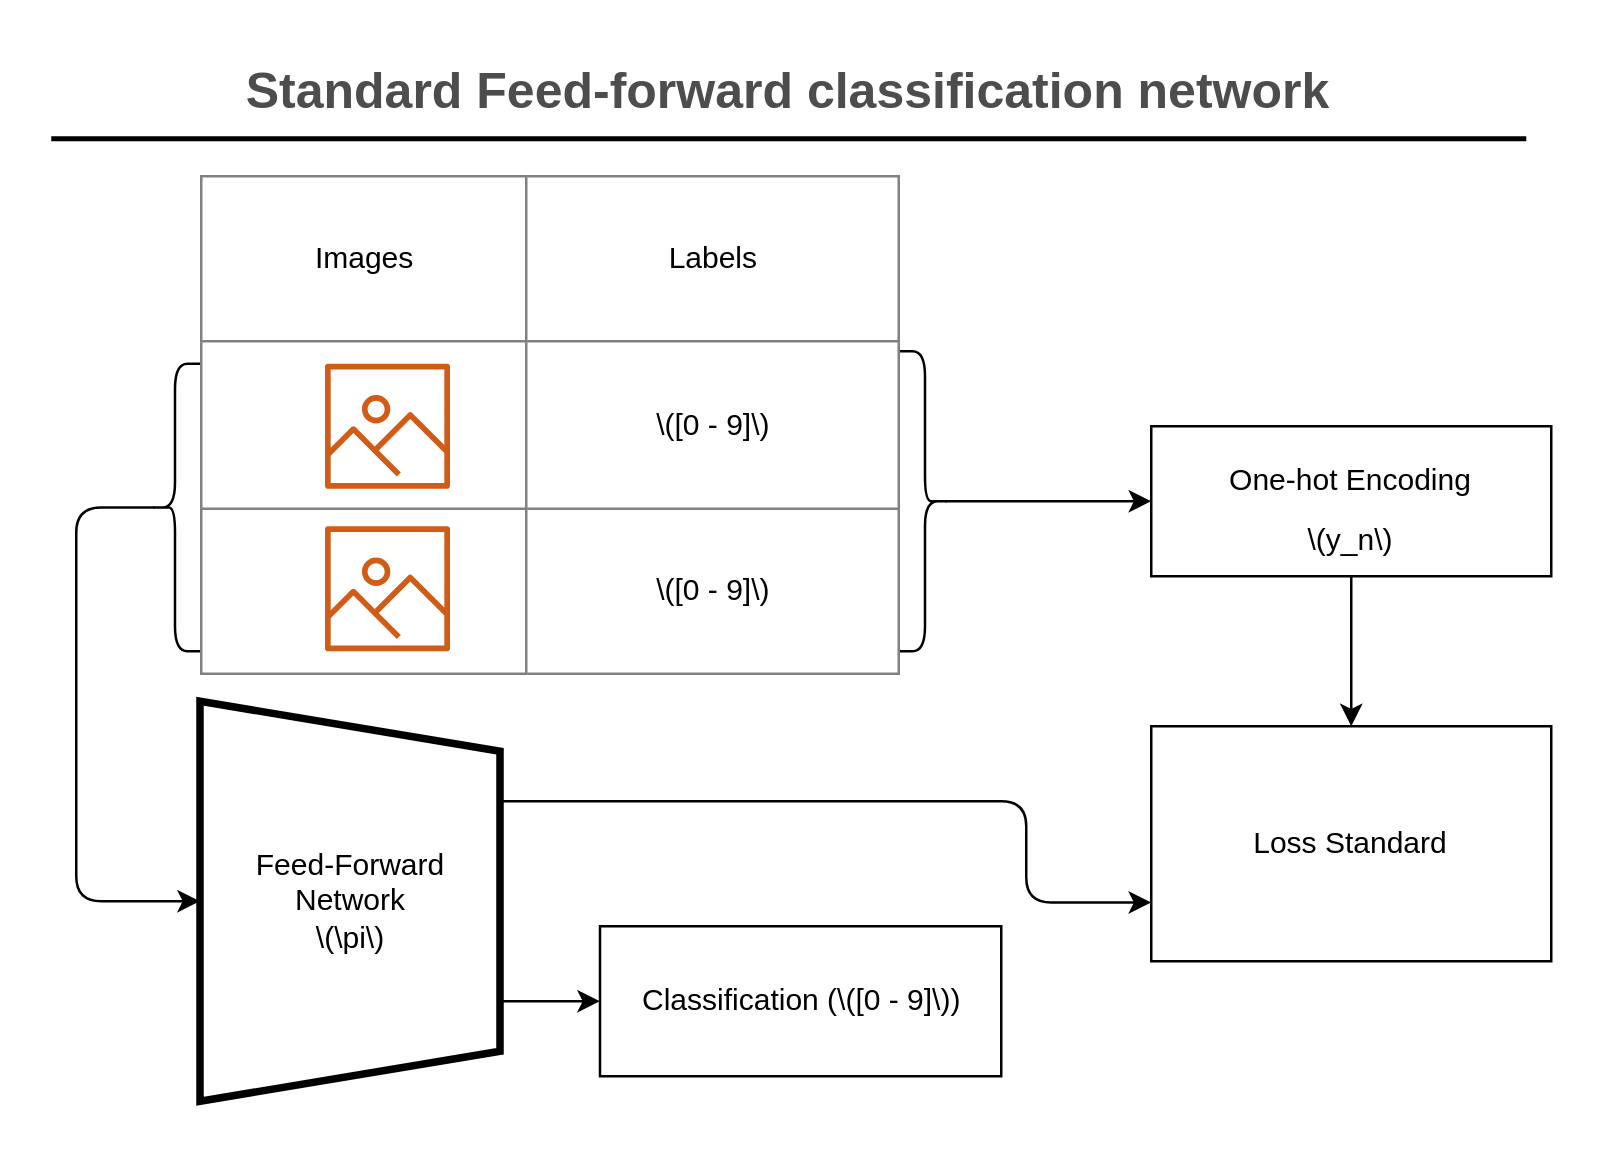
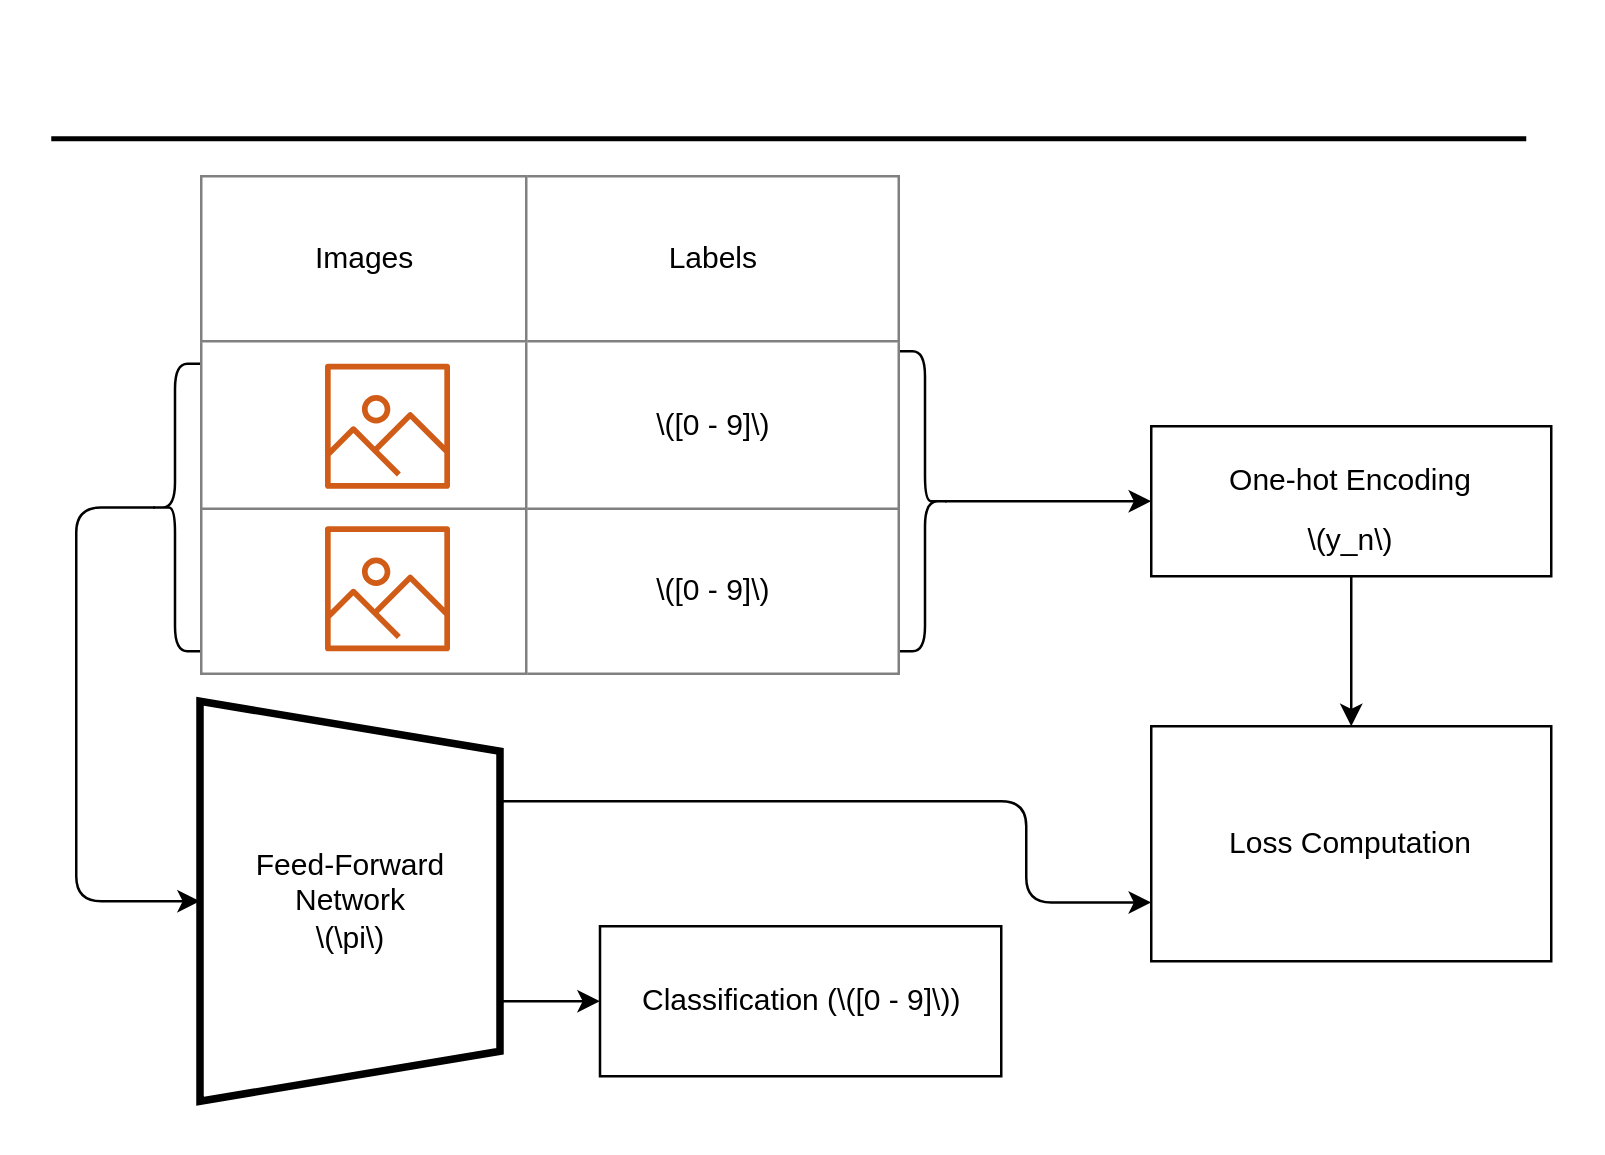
node "Standard Feed-forward classification network": removed
node "Loss Standard": label "Loss Standard" -> "Loss Computation"
